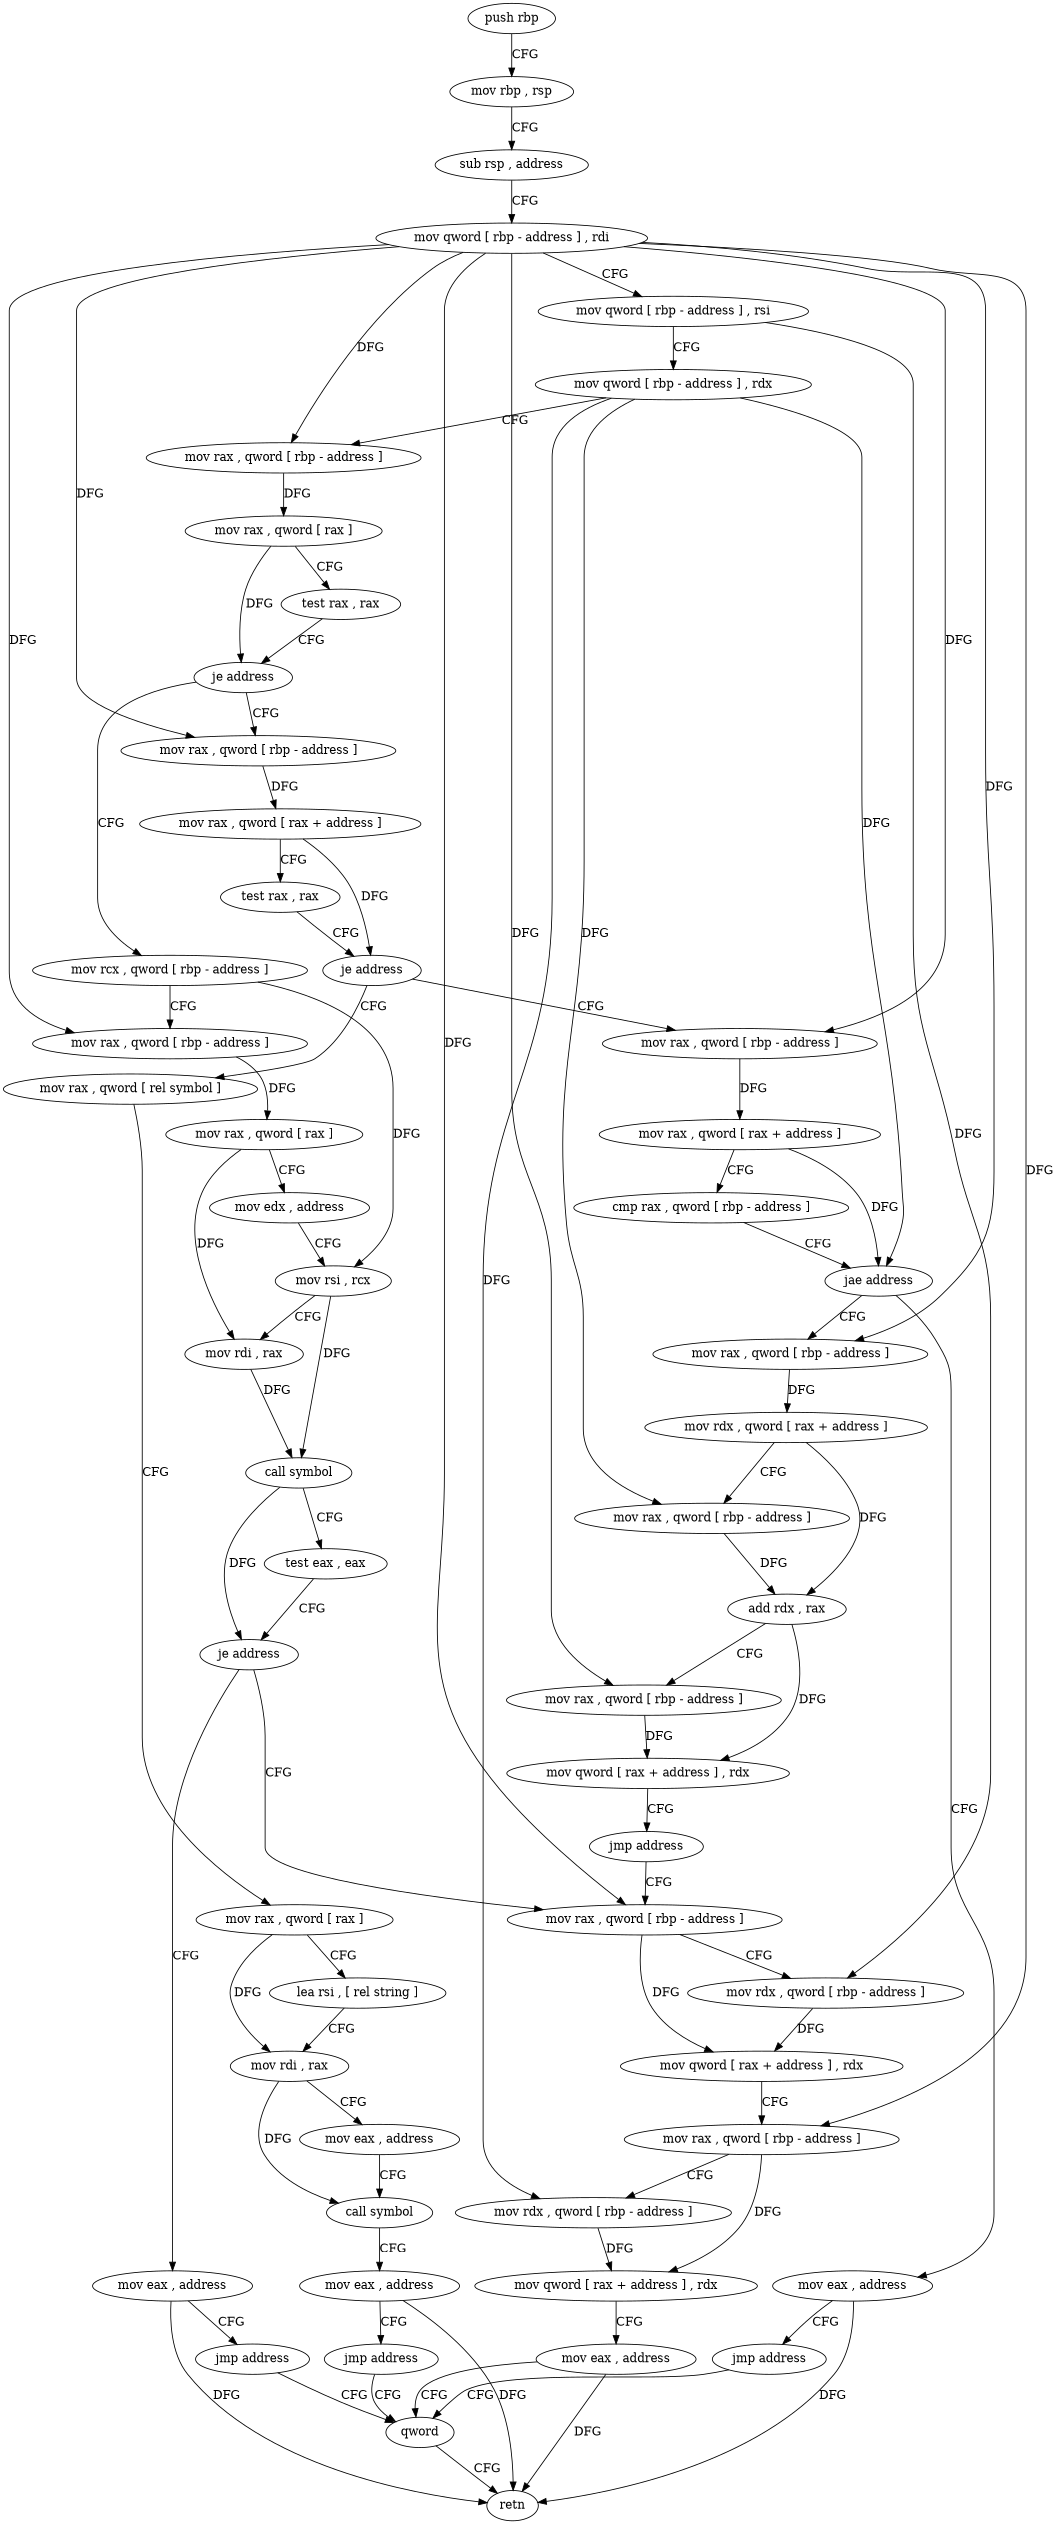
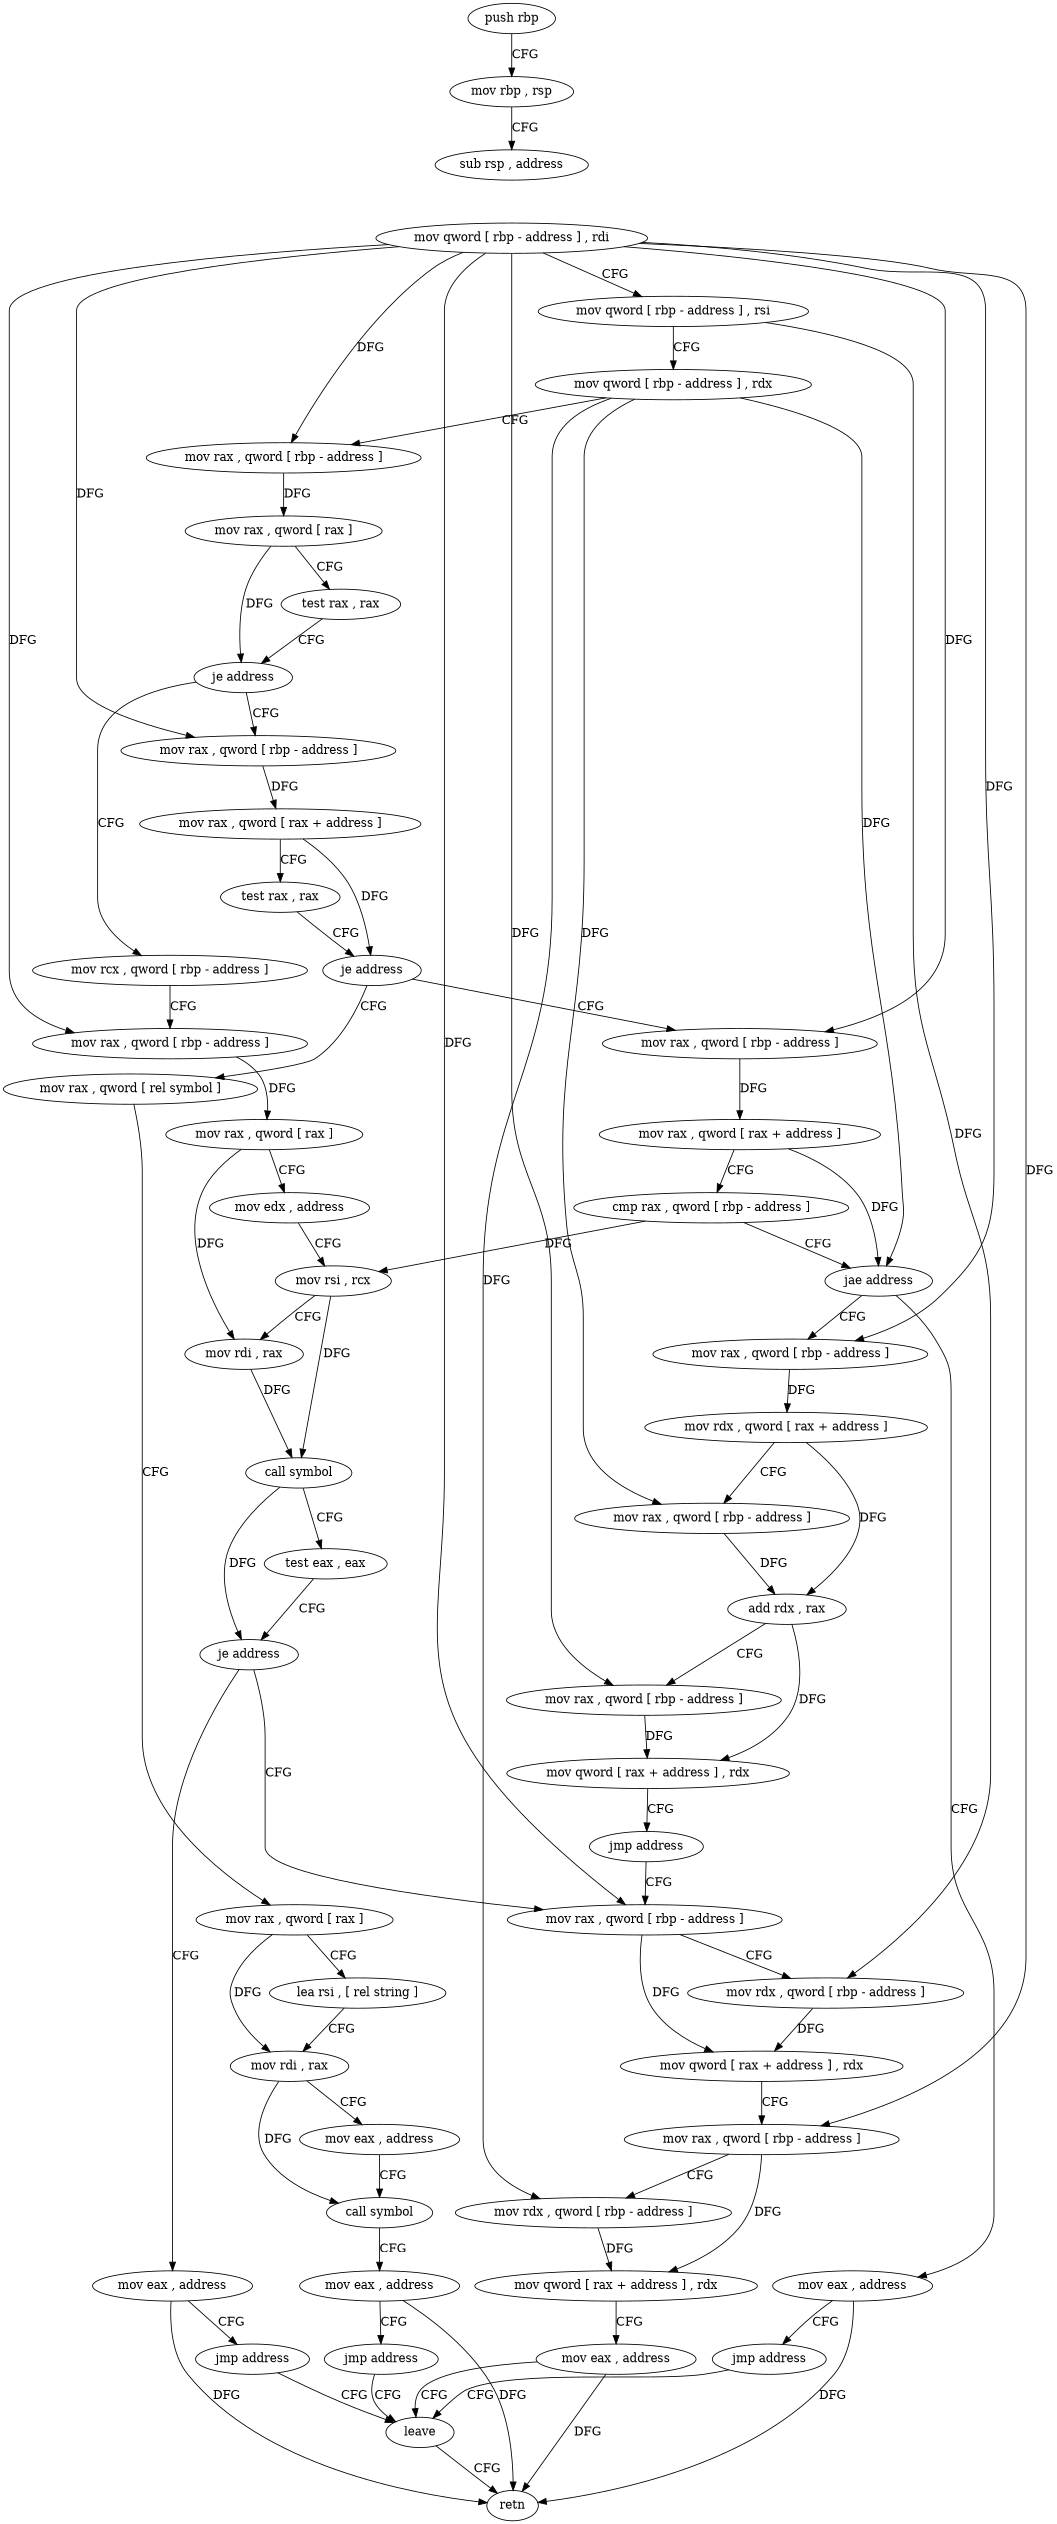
edge "sub rsp , address" -> "mov qword [ rbp - address ] , rdi": removed, label "CFG"
edge "mov rcx , qword [ rbp - address ]" -> "mov rsi , rcx": now "cmp rax , qword [ rbp - address ]" -> "mov rsi , rcx"
node "qword": label "qword" -> "leave"
